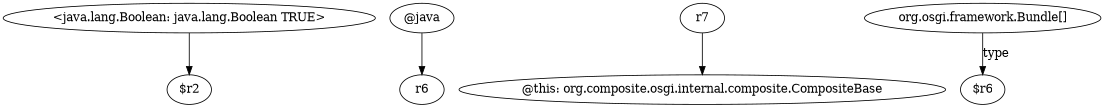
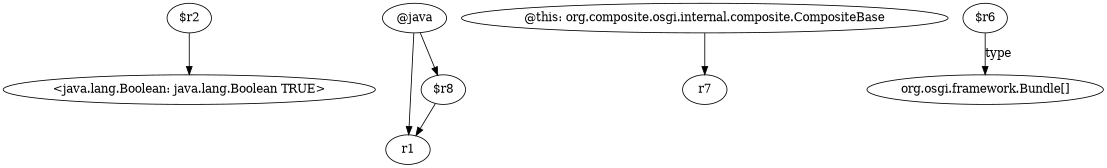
edge "<java.lang.Boolean: java.lang.Boolean TRUE>" -> "$r2": reversed
edge "r7" -> "@this: org.composite.osgi.internal.composite.CompositeBase": reversed
edge "org.osgi.framework.Bundle[]" -> "$r6": reversed
node "r6": label "r6" -> "r1"
node "$r8": added
